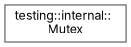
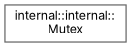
node "testing::internal:: Mutex": label "testing::internal:: Mutex" -> "internal::internal:: Mutex"
